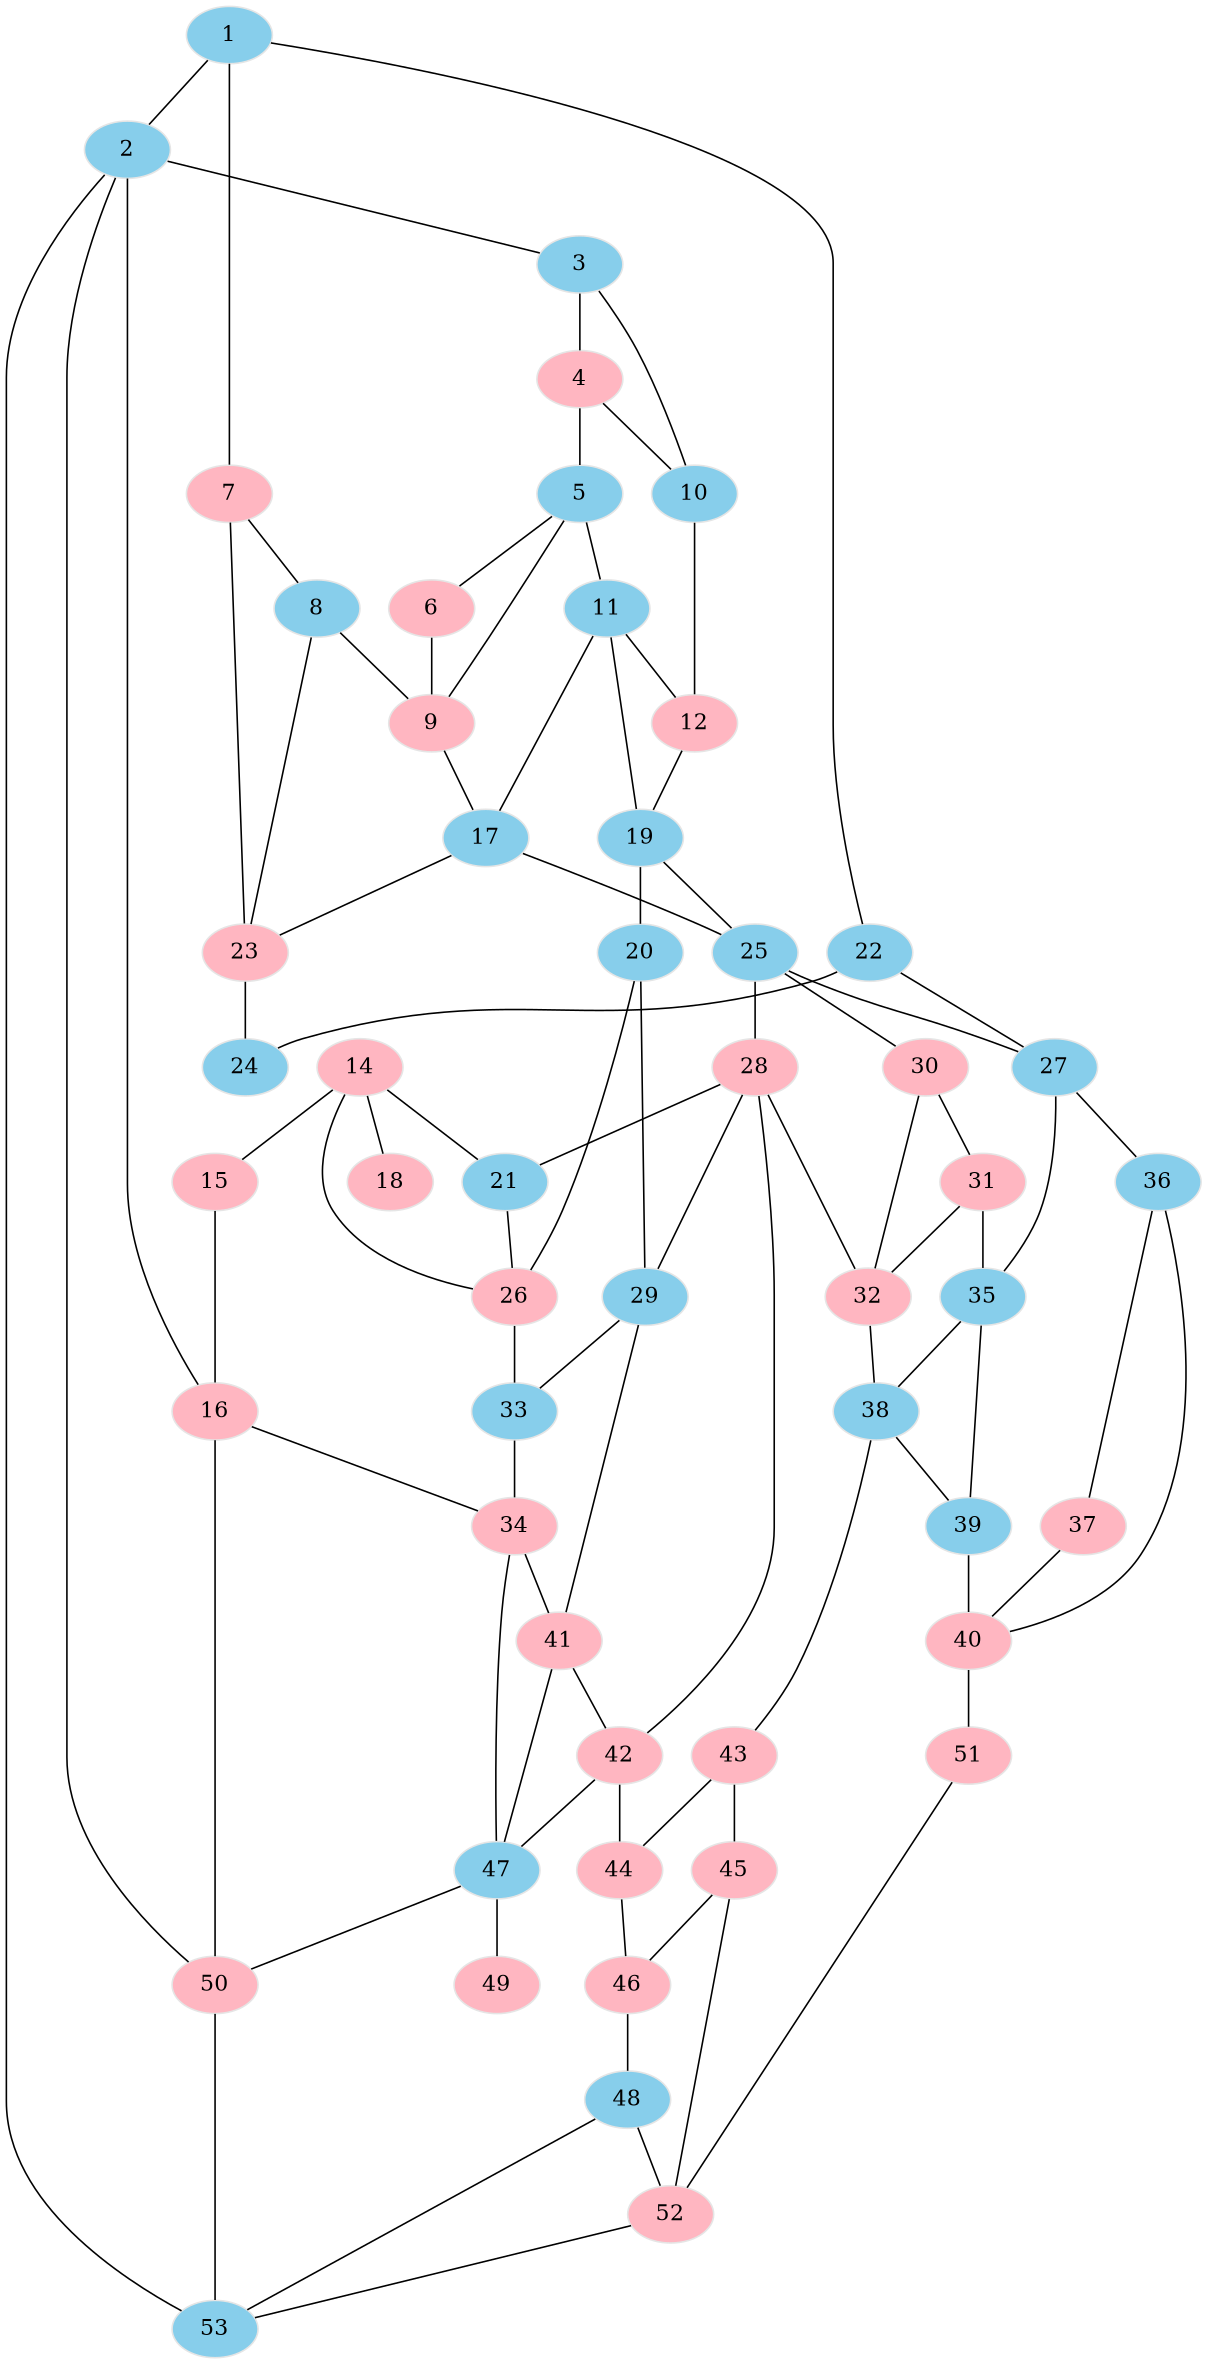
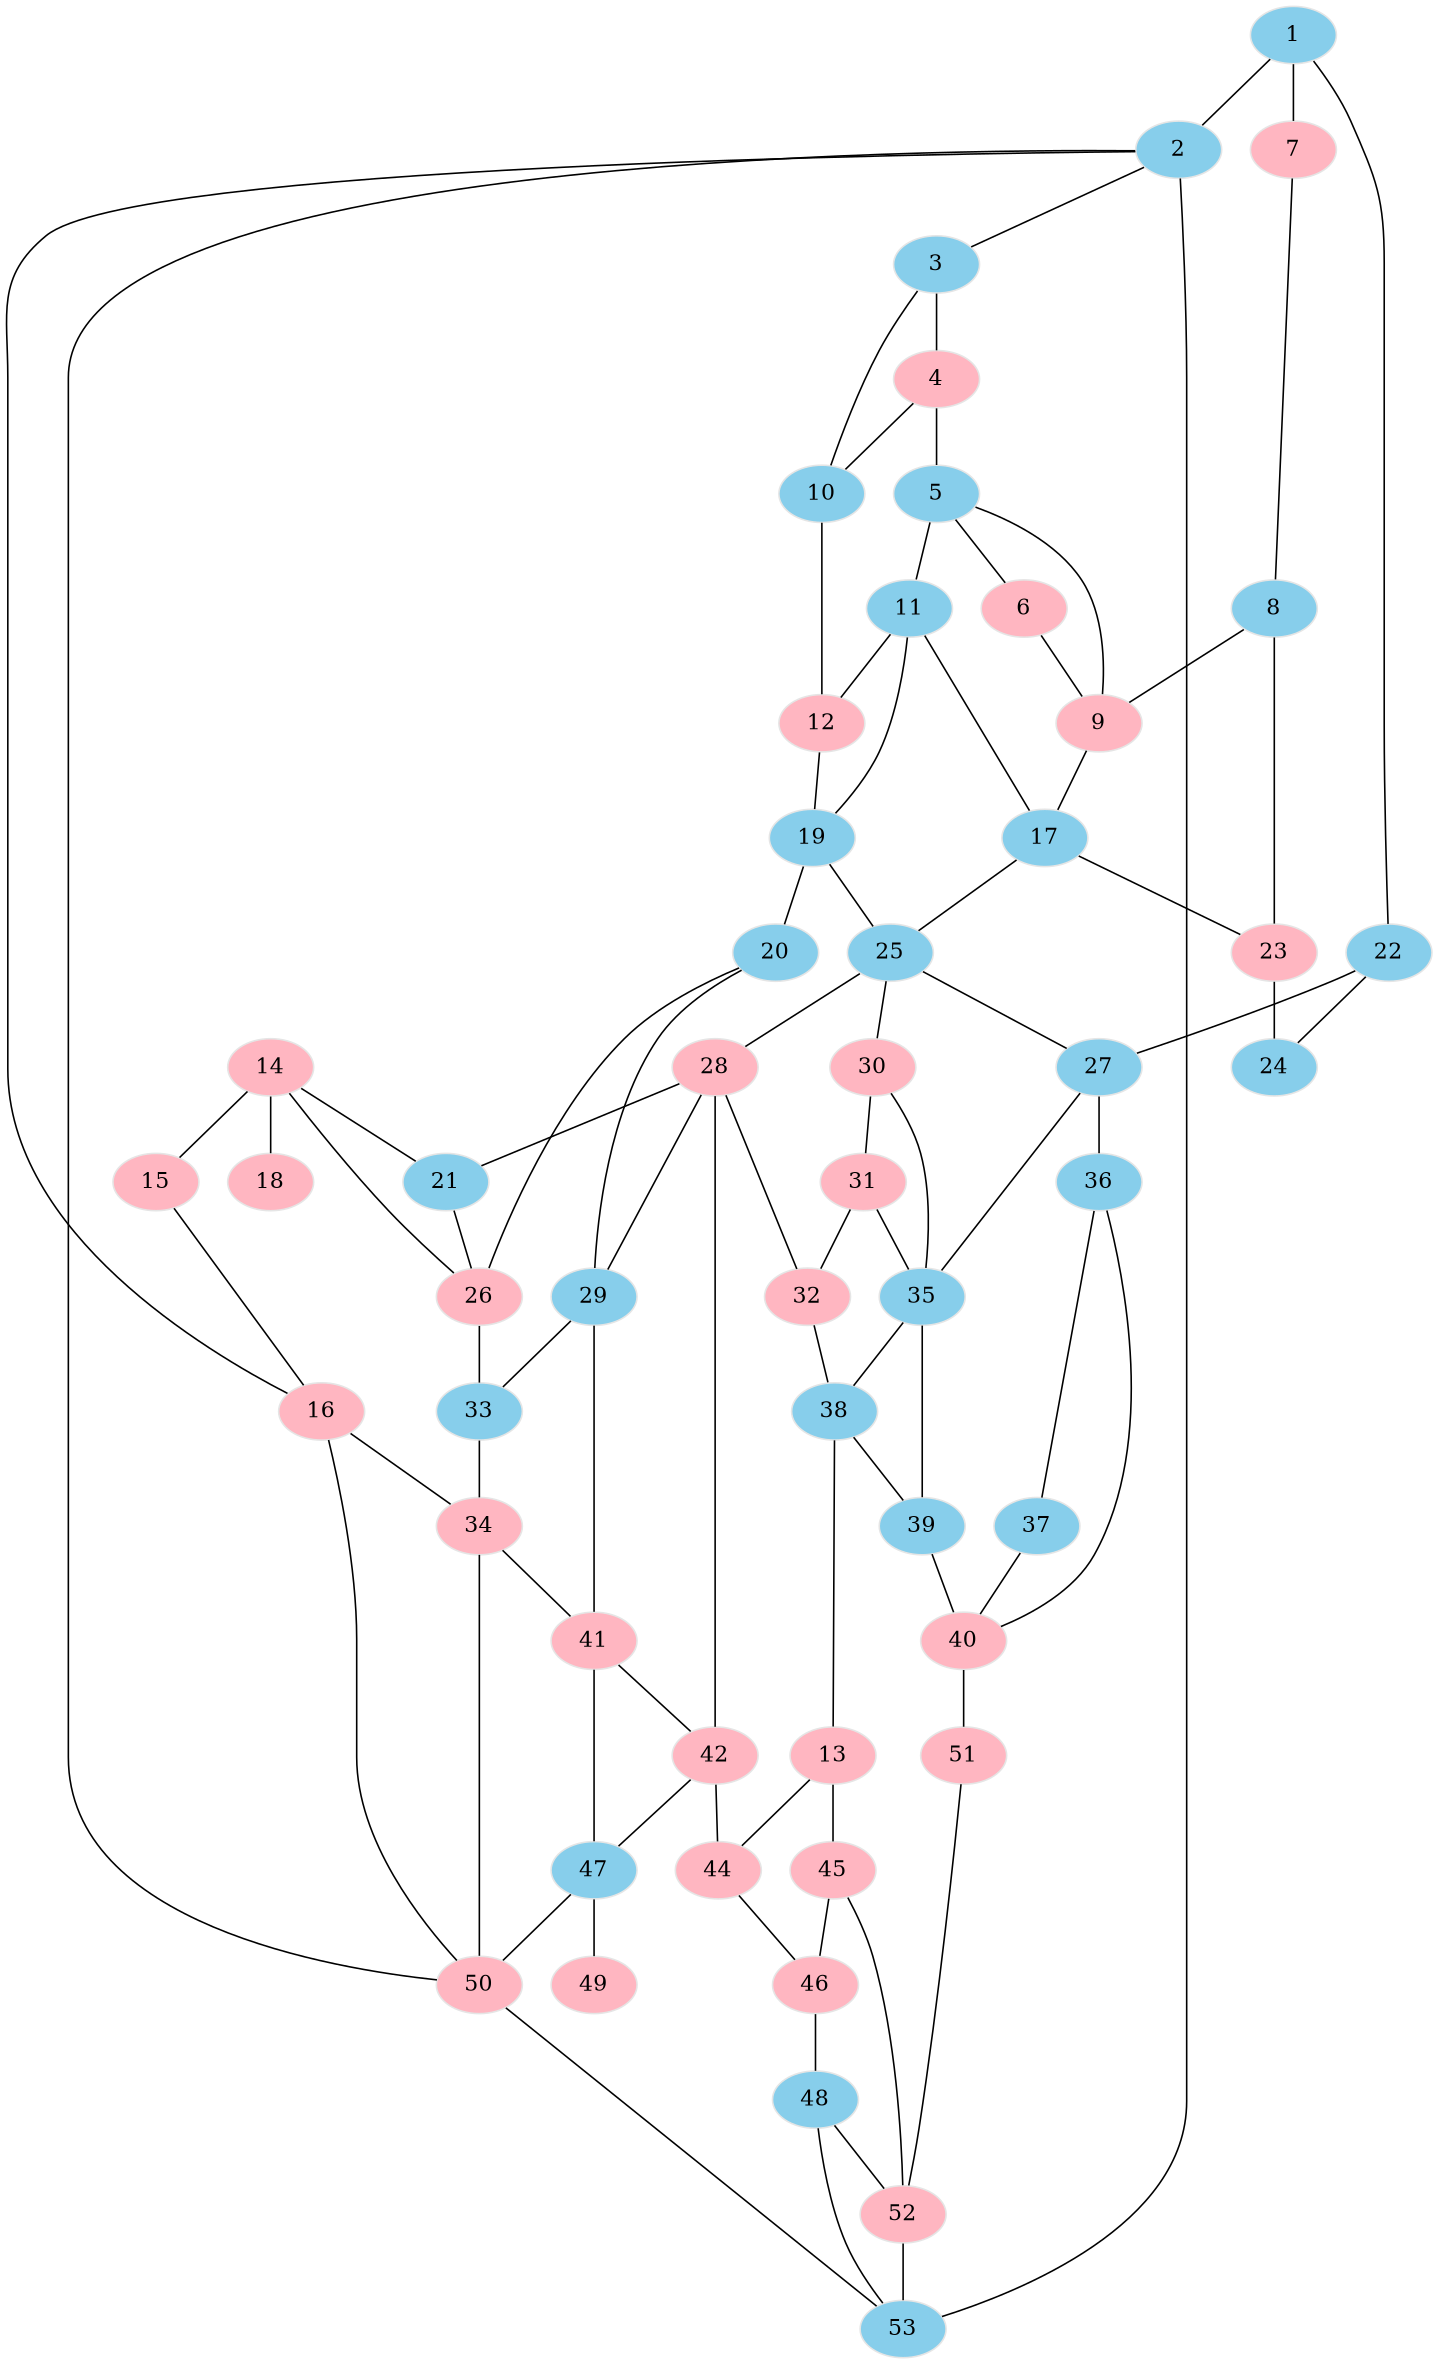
edge "7" -- "23": removed
edge "30" -- "32": now "30" -- "35"
node "37": fillcolor lightpink -> skyblue
edge "34" -- "47": now "34" -- "50"
node "43": label "43" -> "13"
